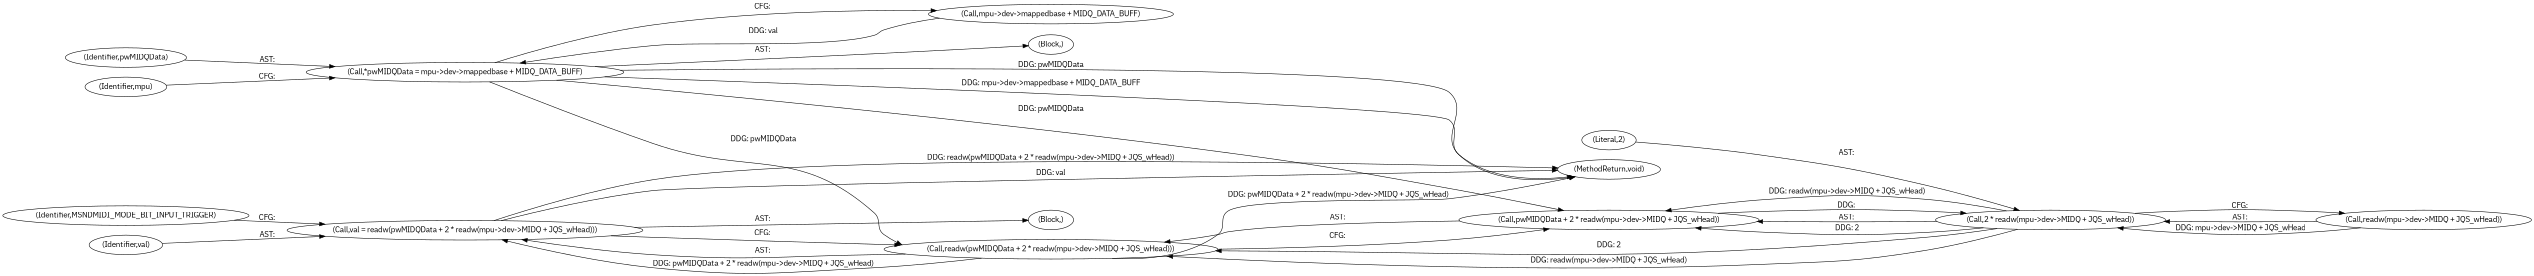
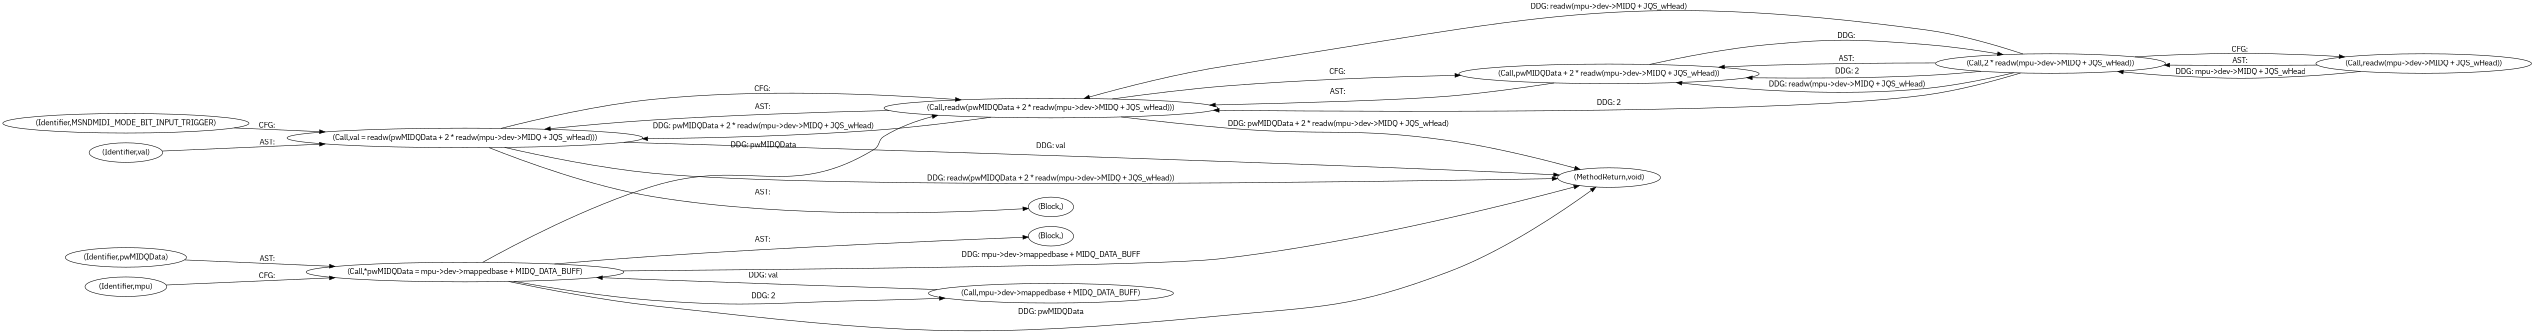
edge "(Call,*pwMIDQData = mpu->dev->mappedbase + MIDQ_DATA_BUFF)" -> "(Call,mpu->dev->mappedbase + MIDQ_DATA_BUFF)": label "CFG: " -> "DDG: 2"
edge "(Call,*pwMIDQData = mpu->dev->mappedbase + MIDQ_DATA_BUFF)" -> "(Call,pwMIDQData + 2 * readw(mpu->dev->MIDQ + JQS_wHead))": removed, label "DDG: pwMIDQData"
node "(Literal,2)": removed
